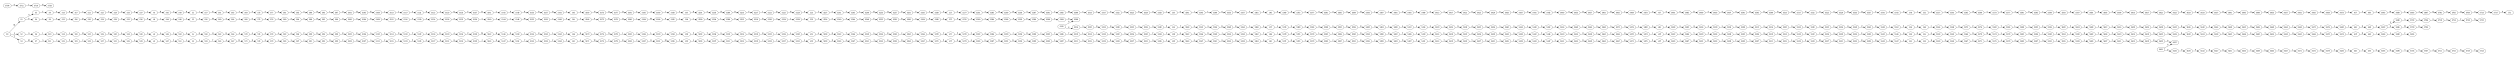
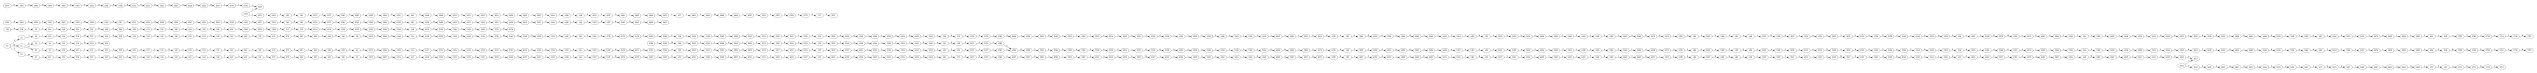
edge "S281" -> "S285": now "S281" -> "S284"
edge "S473" -> "S477": removed, label "G"
edge "S549" -> "S553": reversed
node "S28": removed
edge "S176" -> "S180": removed, label "Q"
edge "S312" -> "S308": reversed
edge "S692" -> "S698": now "S694" -> "S698"
edge "S704" -> "S708": added, label "R"
